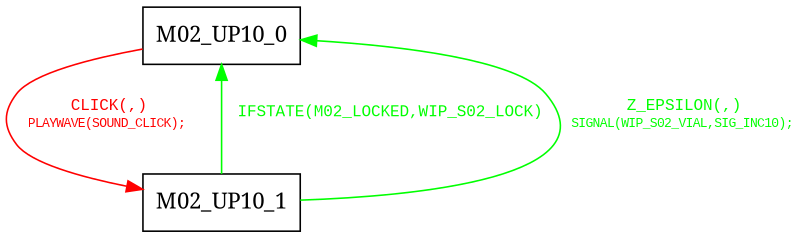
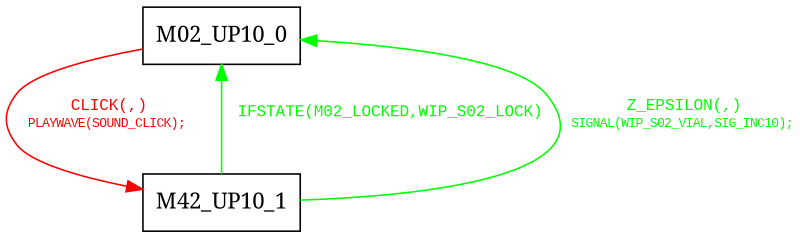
node "M02_UP10_1": label "M02_UP10_1" -> "M42_UP10_1"
